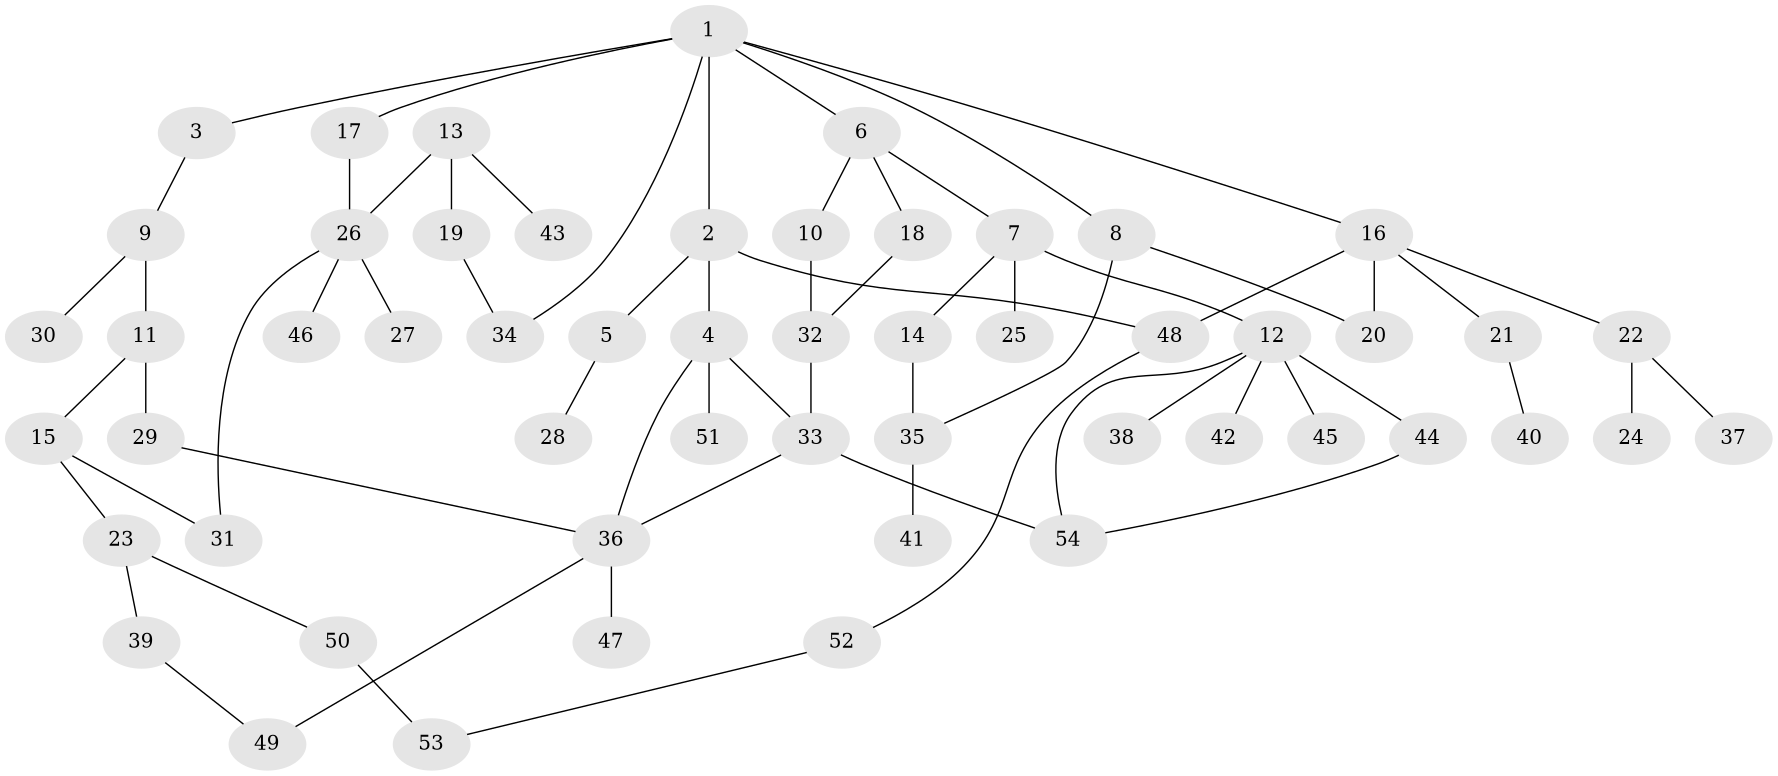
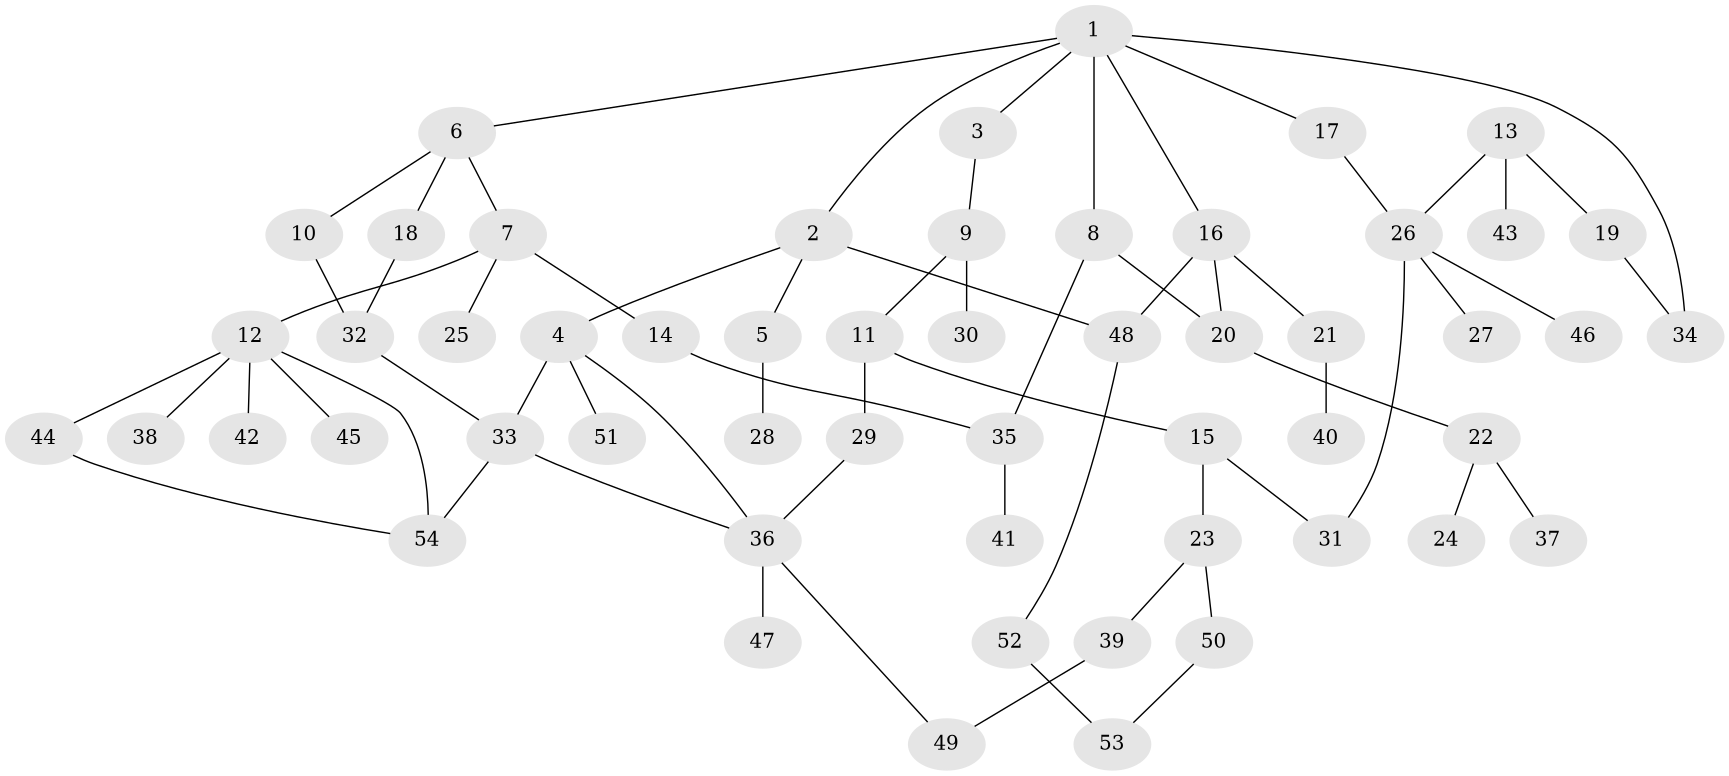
edge "16" -- "22": now "20" -- "22"
